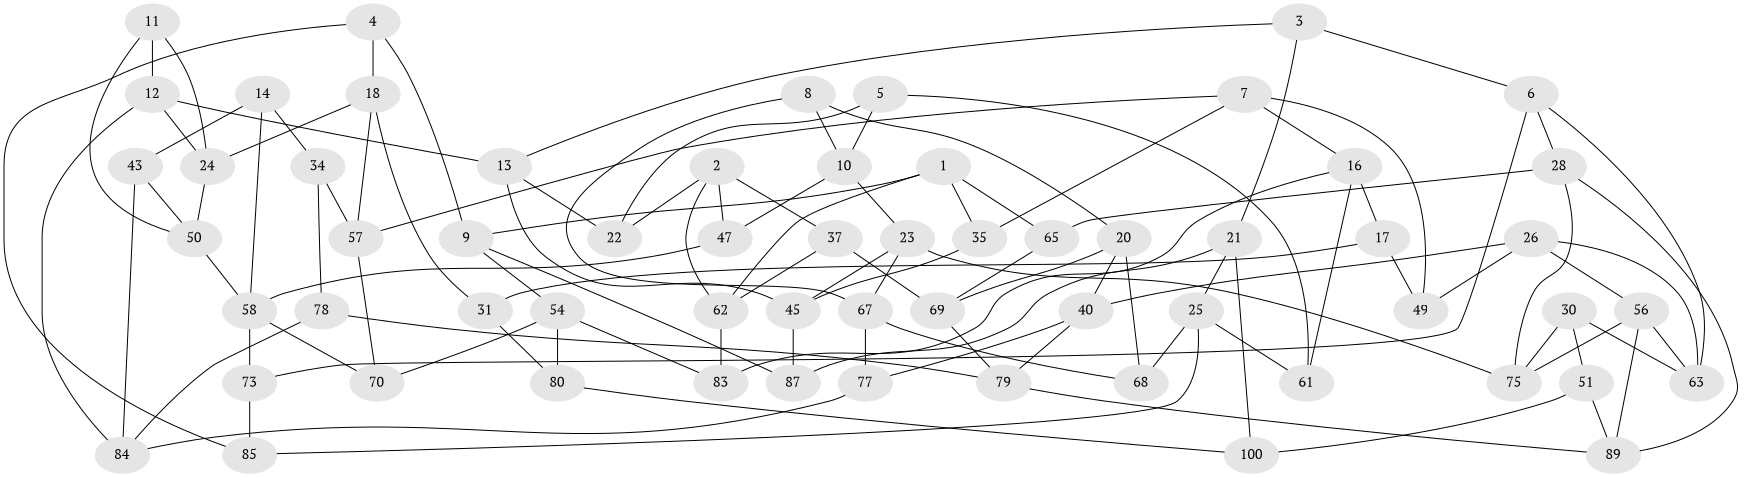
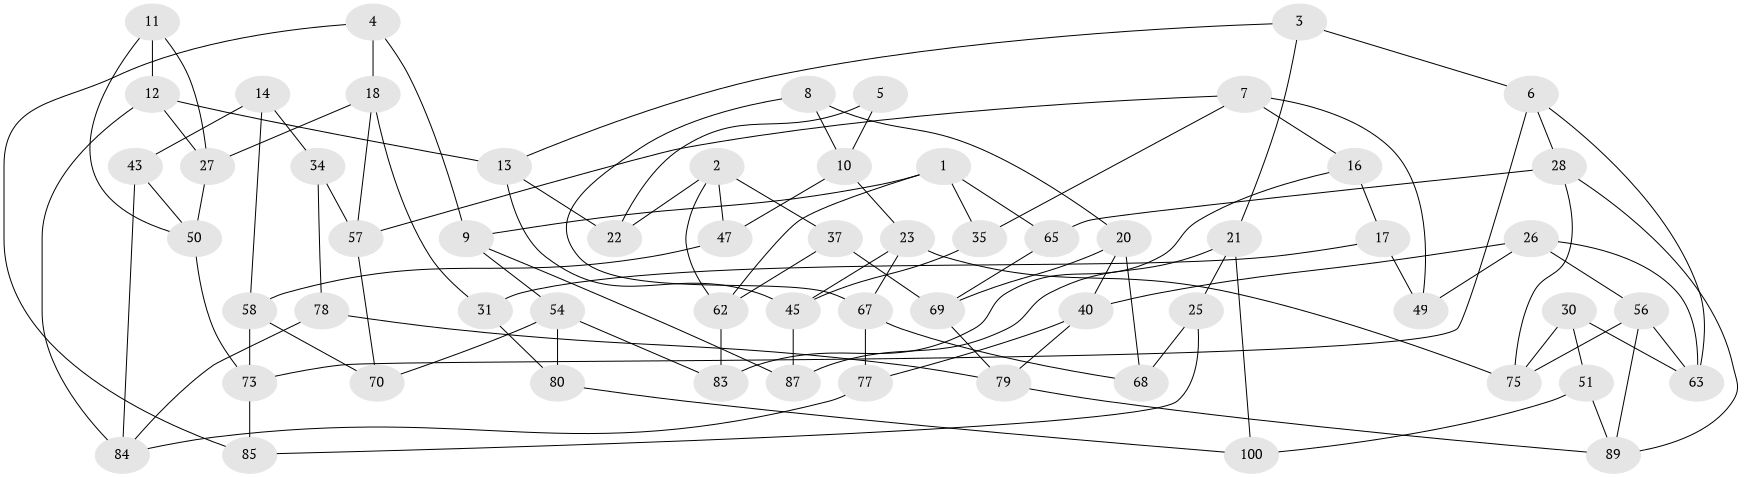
node "24": label "24" -> "27"
edge "50" -- "58": now "50" -- "73"
node "61": removed
